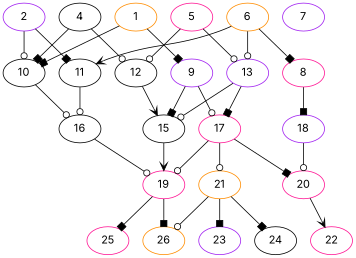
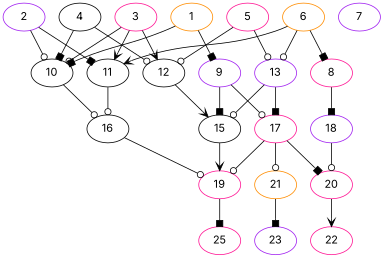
node "3": added
node "26": removed
node "24": removed
